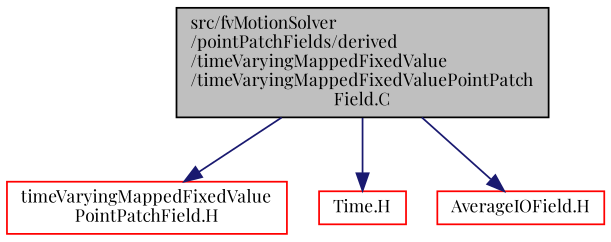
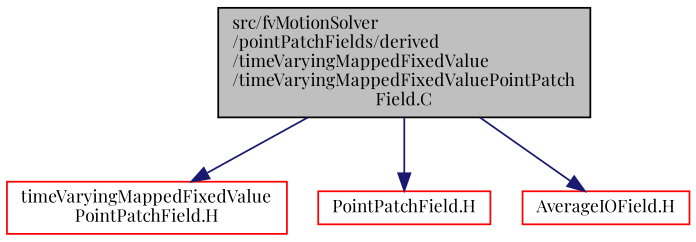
node "Time.H": label "Time.H" -> "PointPatchField.H"
